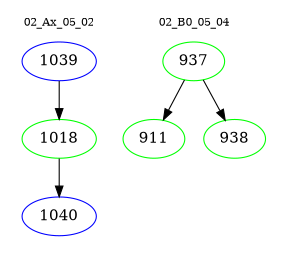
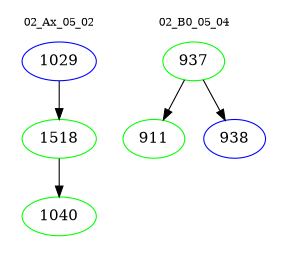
node "1039": label "1039" -> "1029"
node "1018": label "1018" -> "1518"
node "938": color green -> blue
node "1040": color blue -> green
